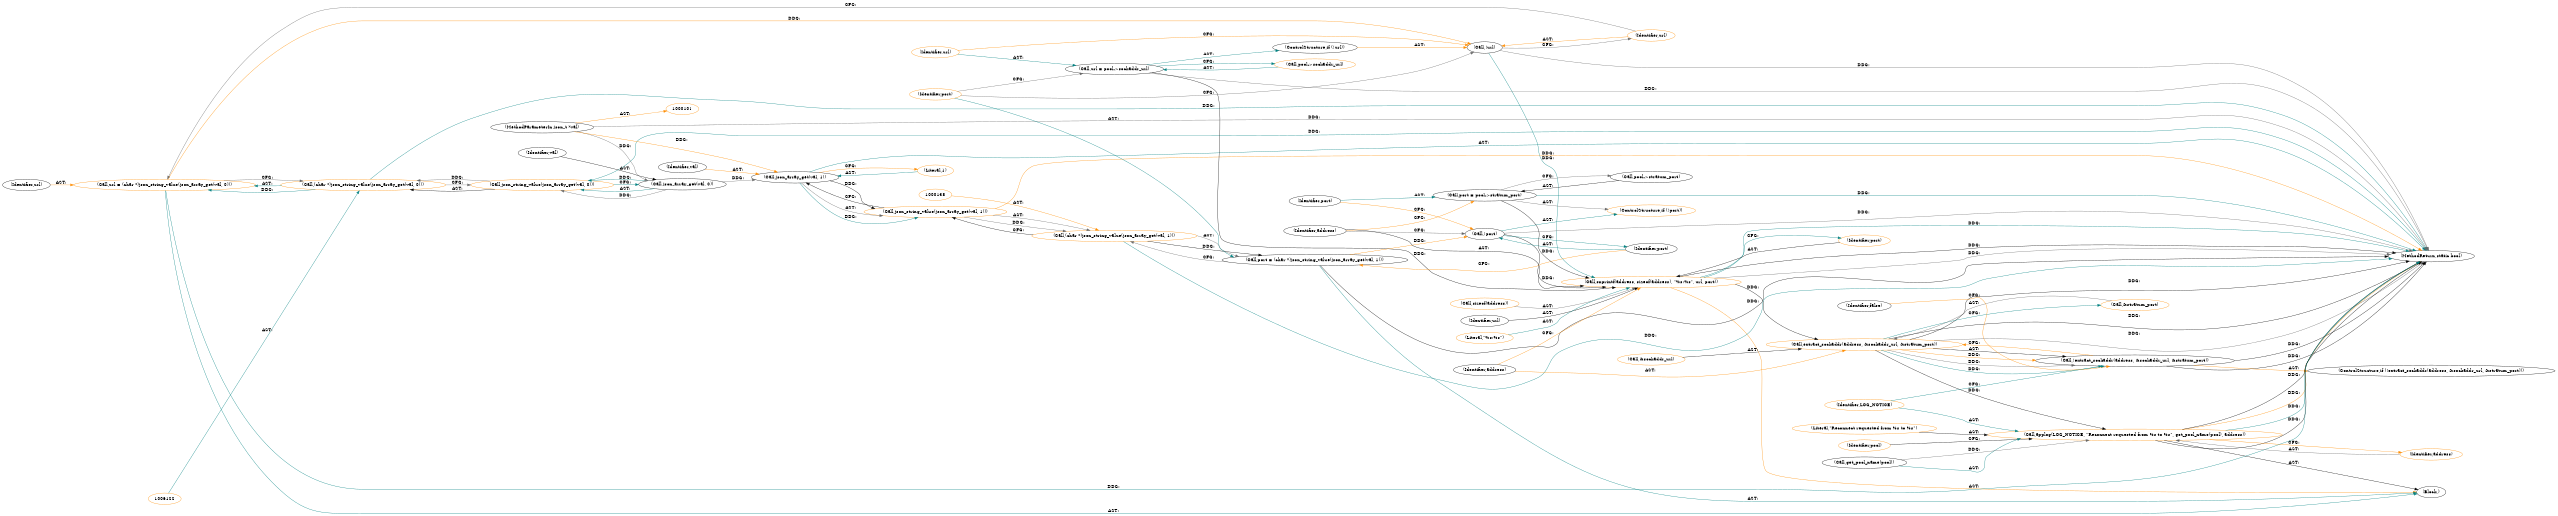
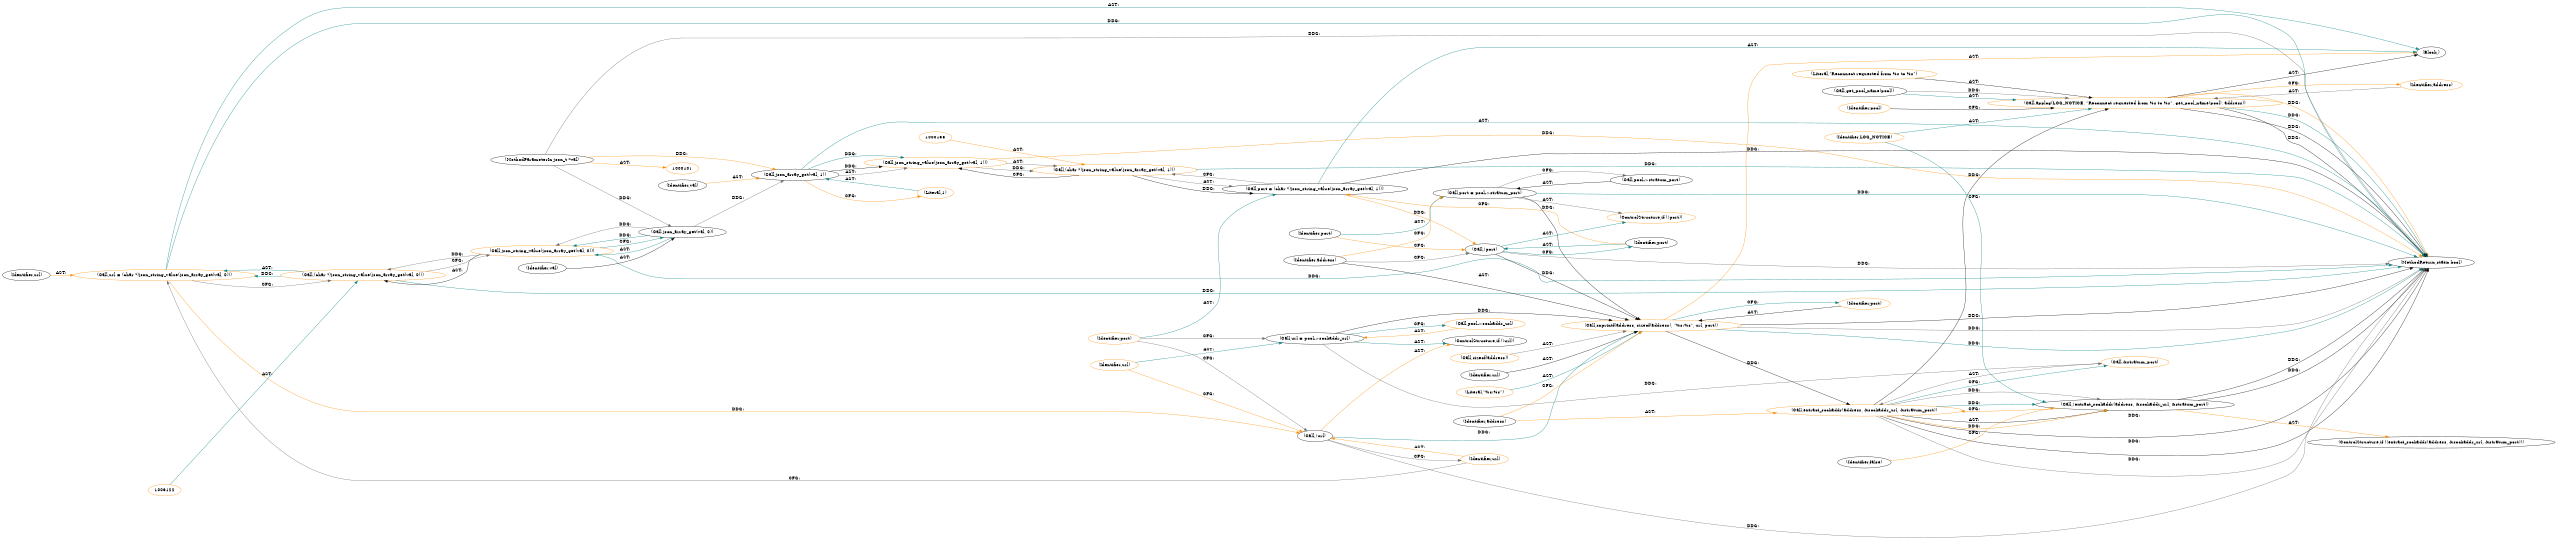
edge "(ControlStructure,if (!url))" -> "(Call,!url)": reversed
edge "(Call,pool->sockaddr_url)" -> "(Call,url = pool->sockaddr_url)": color teal -> darkorange
edge "(Call,url = pool->sockaddr_url)" -> "(MethodReturn,static bool)": now "(Call,url = pool->sockaddr_url)" -> "(Call,&stratum_port)"
edge "(Call,json_string_value(json_array_get(val, 1)))" -> "(Call,json_array_get(val, 1))": removed, label "CFG:"
node "(Call,&sockaddr_url)": removed
